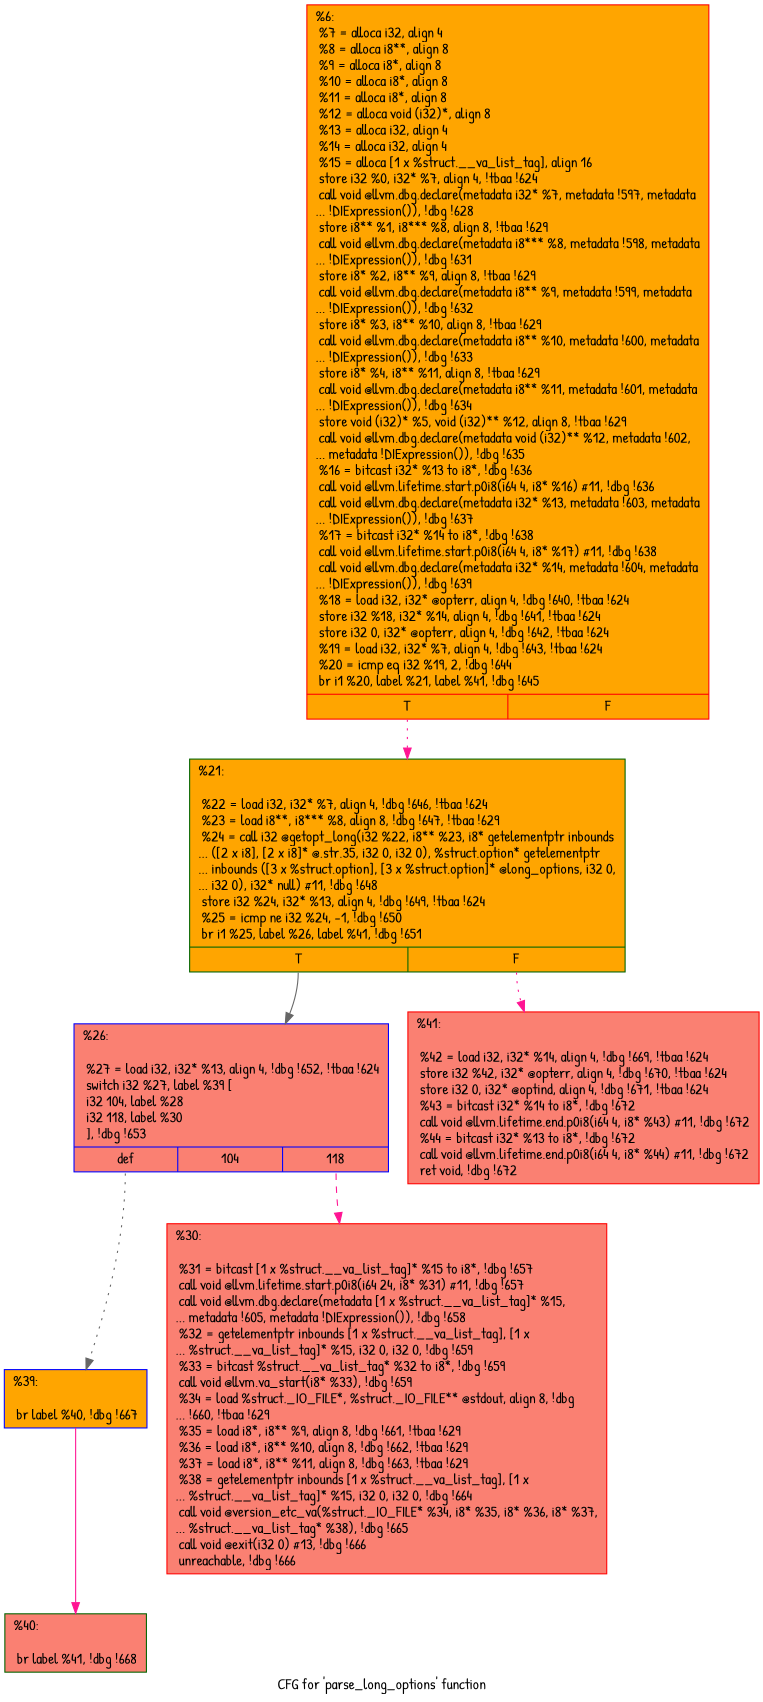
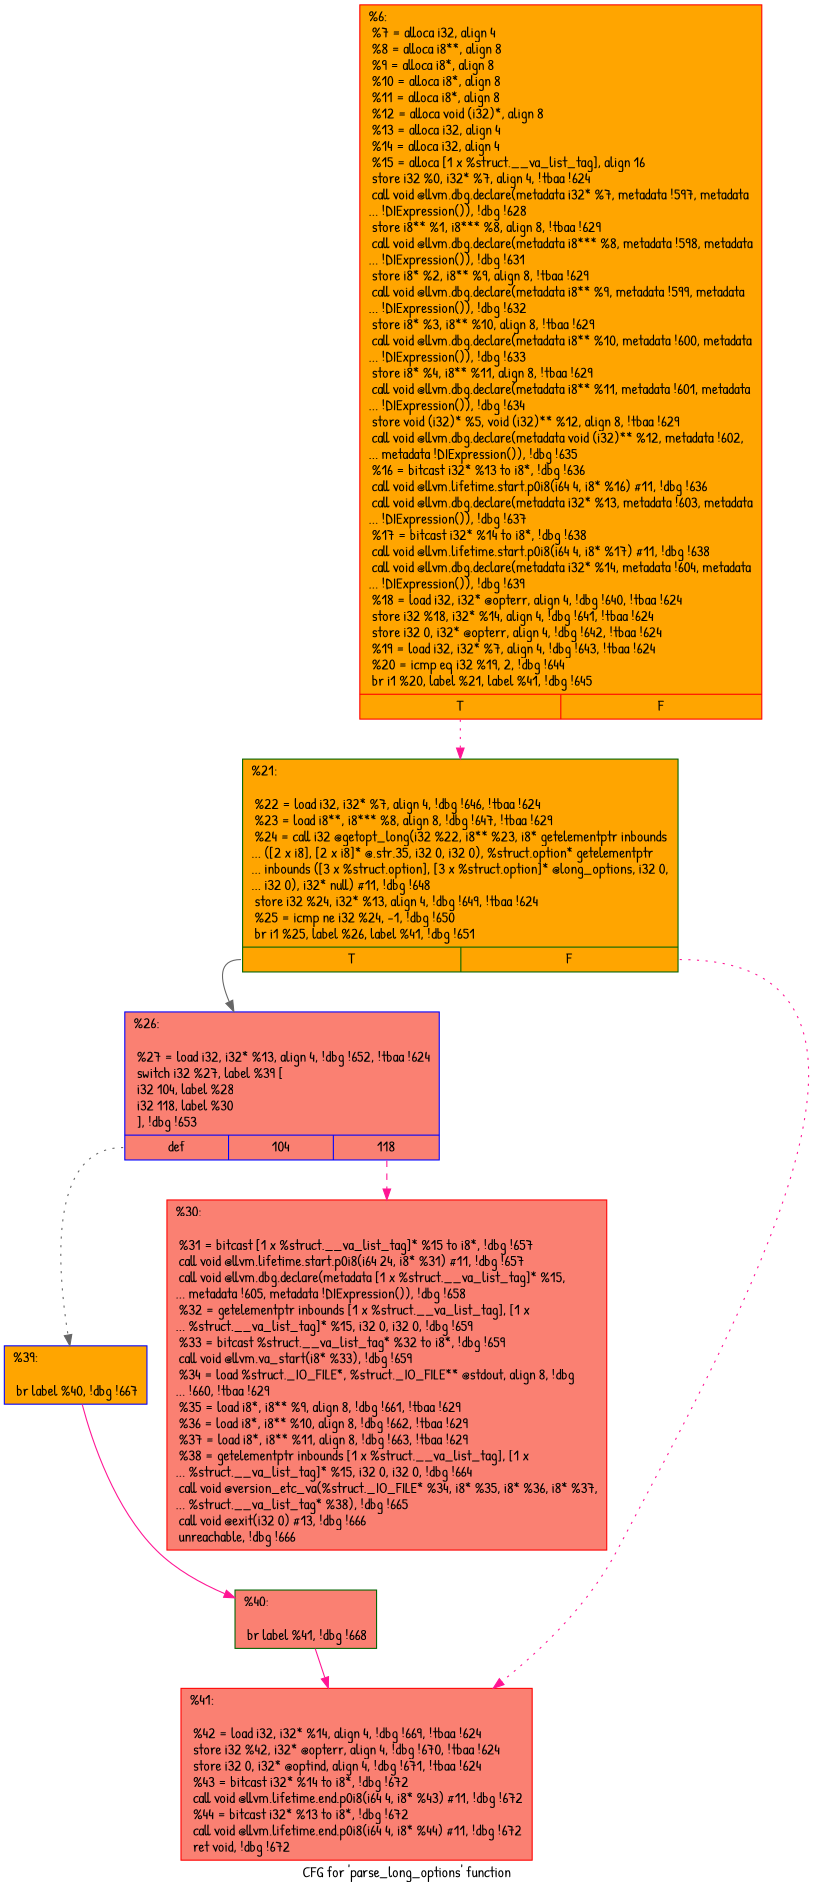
edge "%40:" -> "%41:": added
